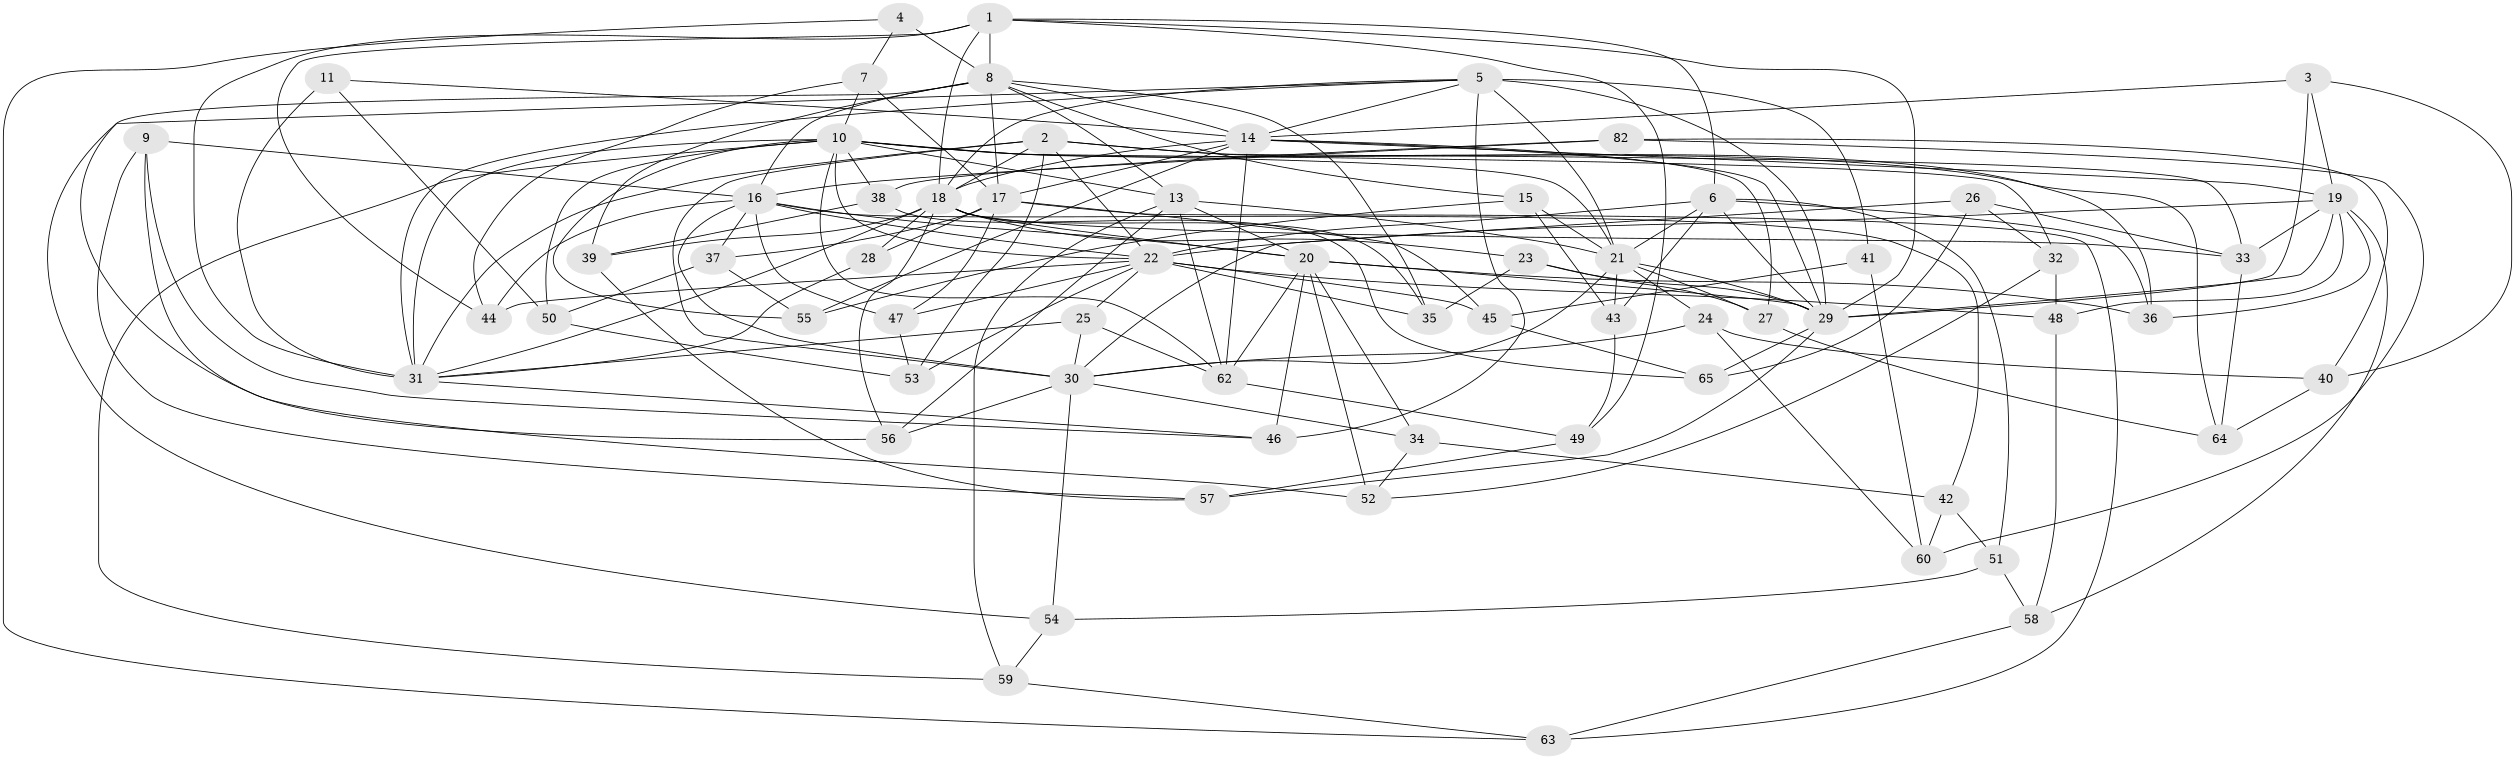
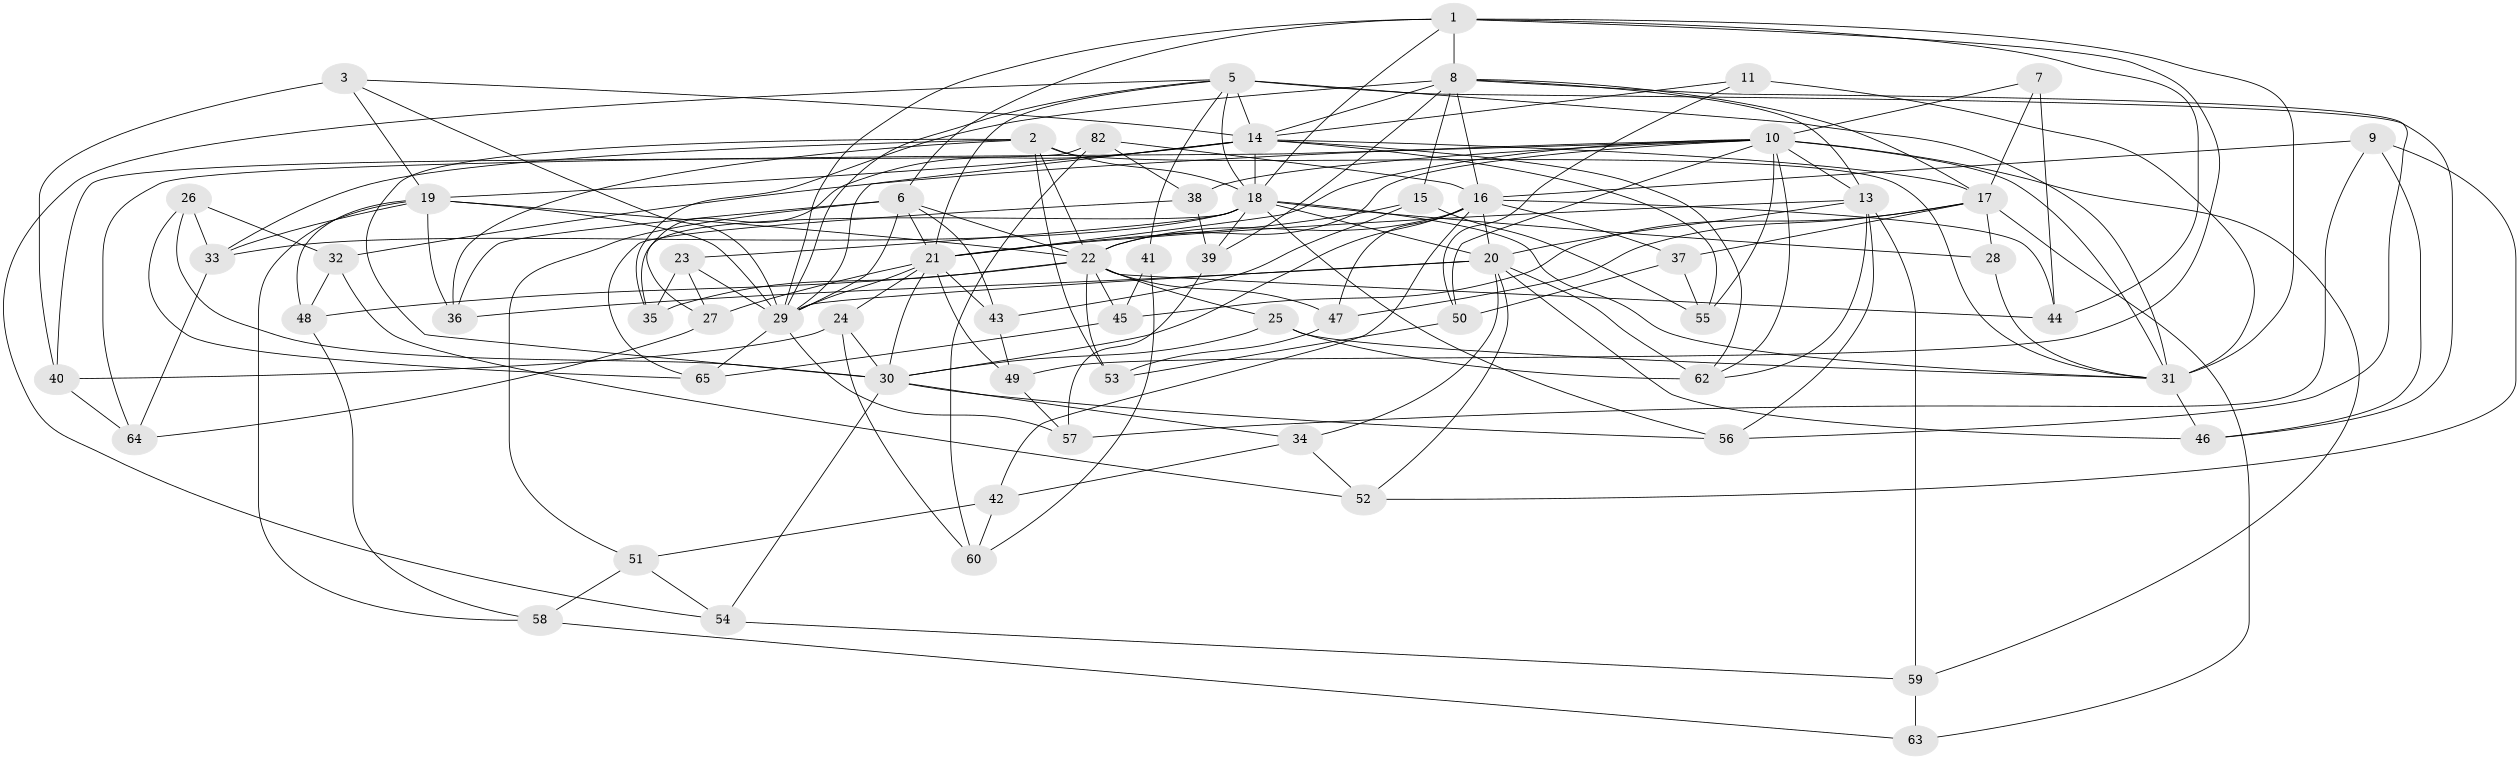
node "4": removed
edge "62" -- "49": now "21" -- "49"
